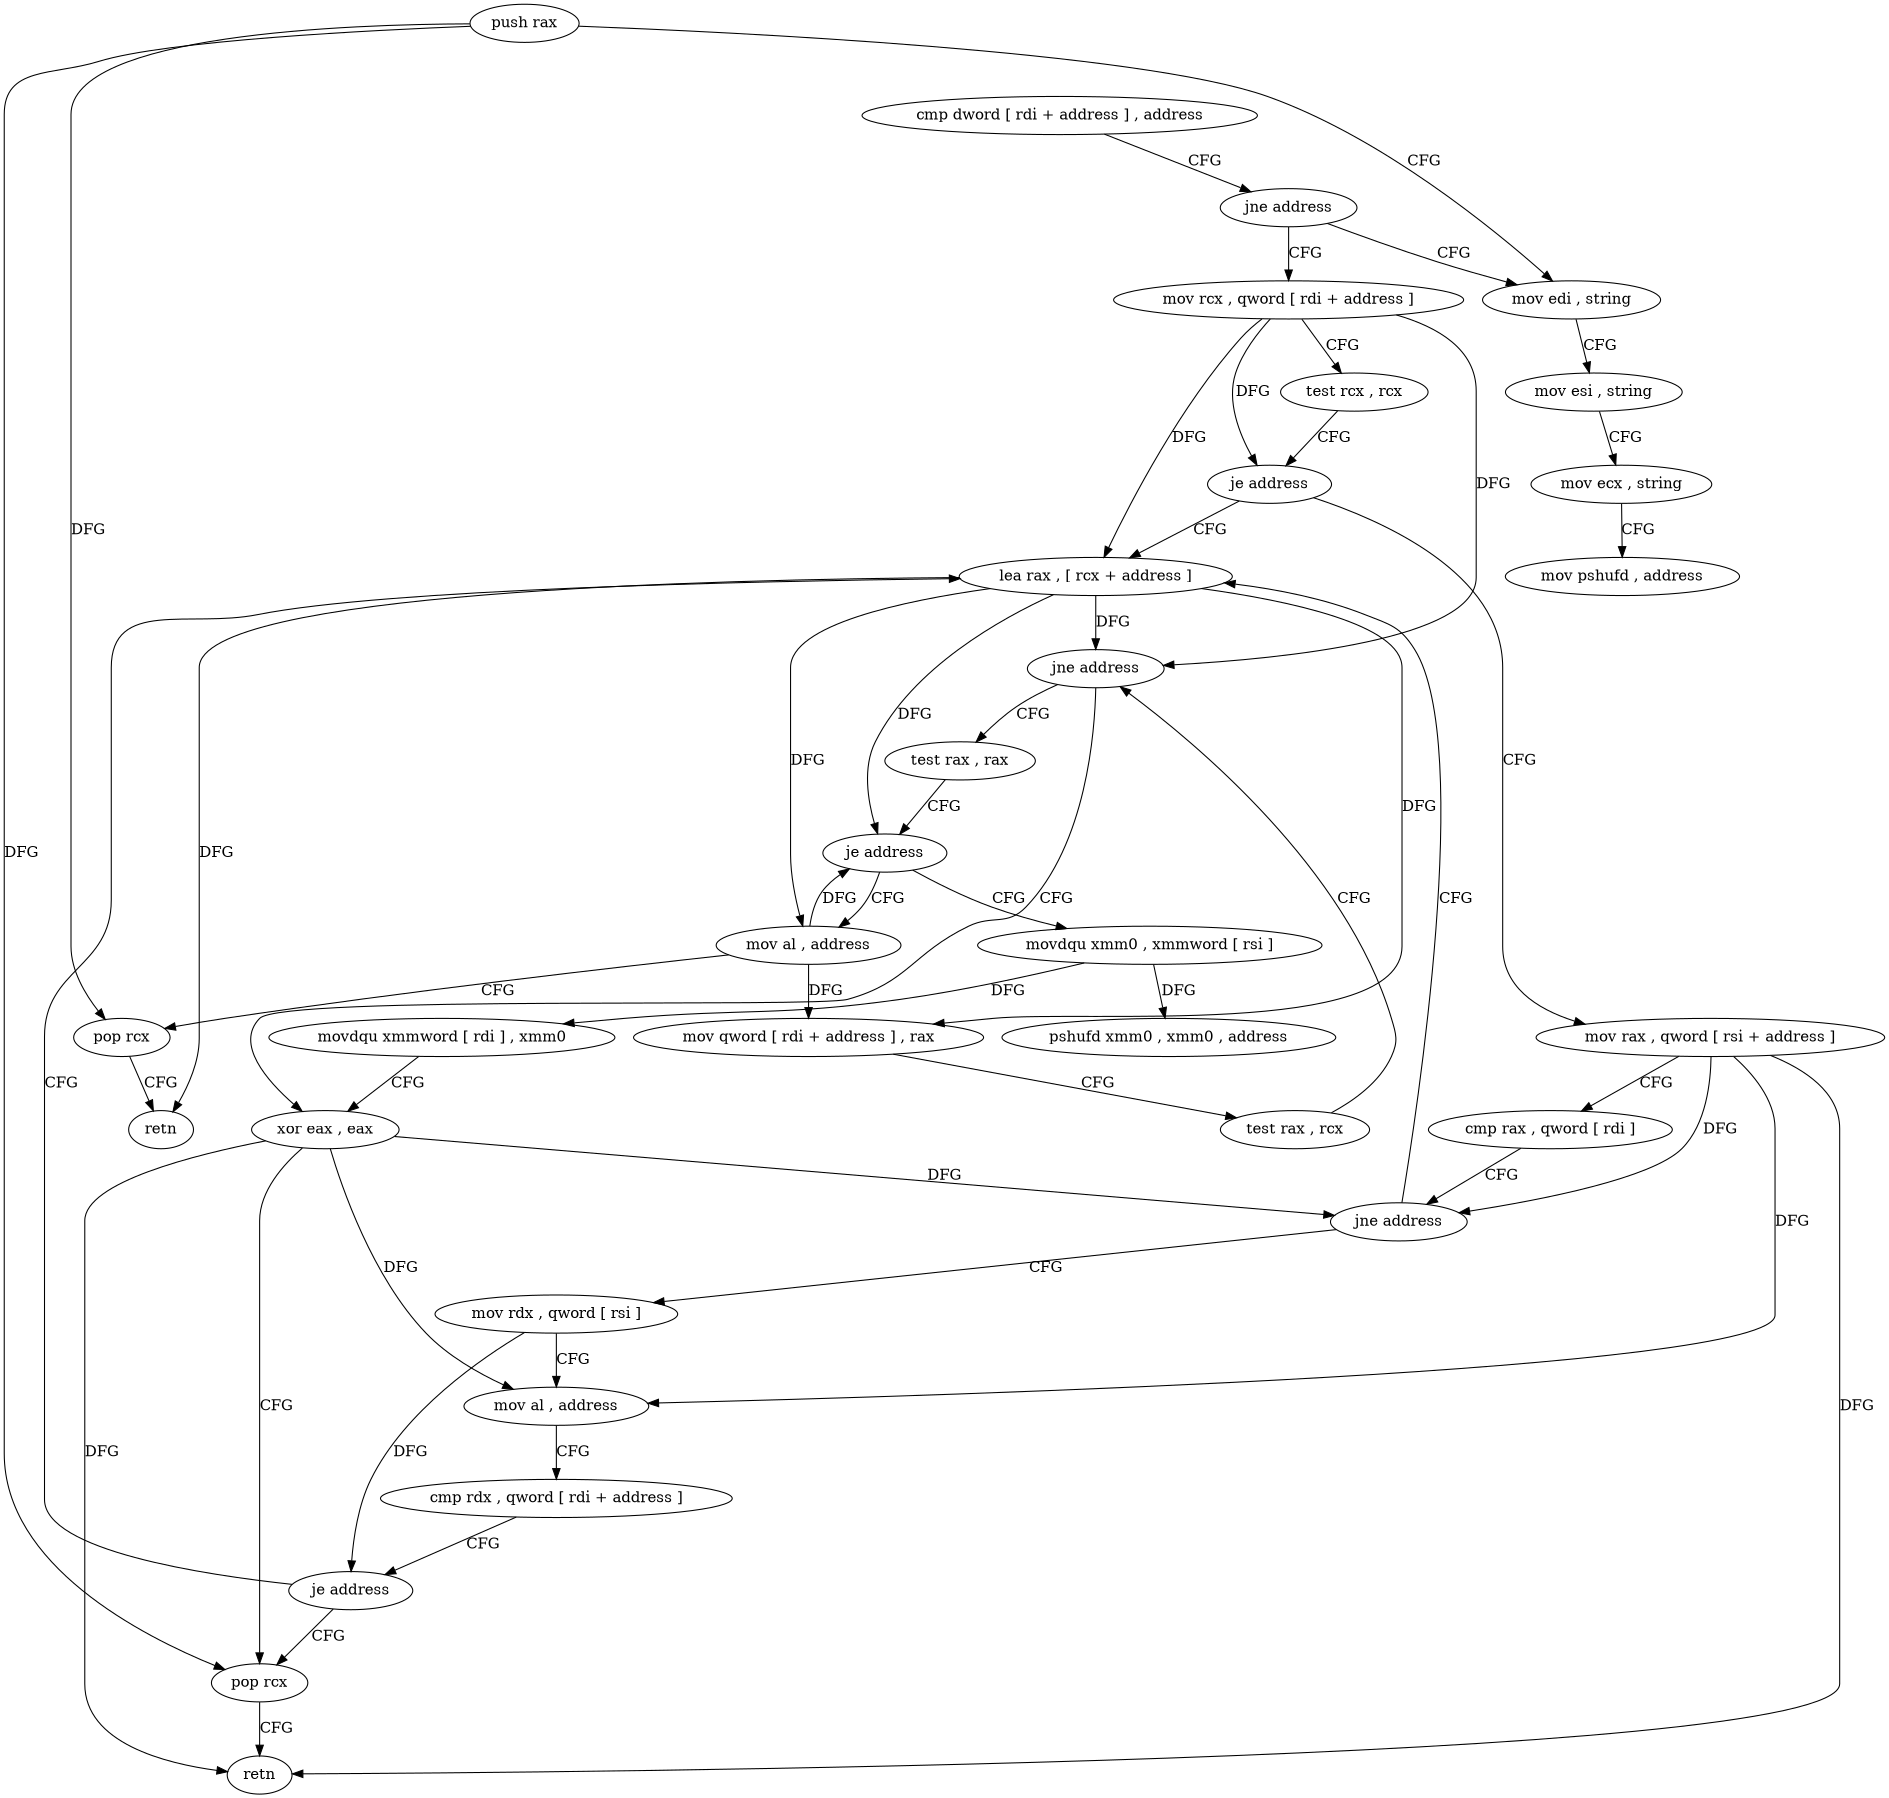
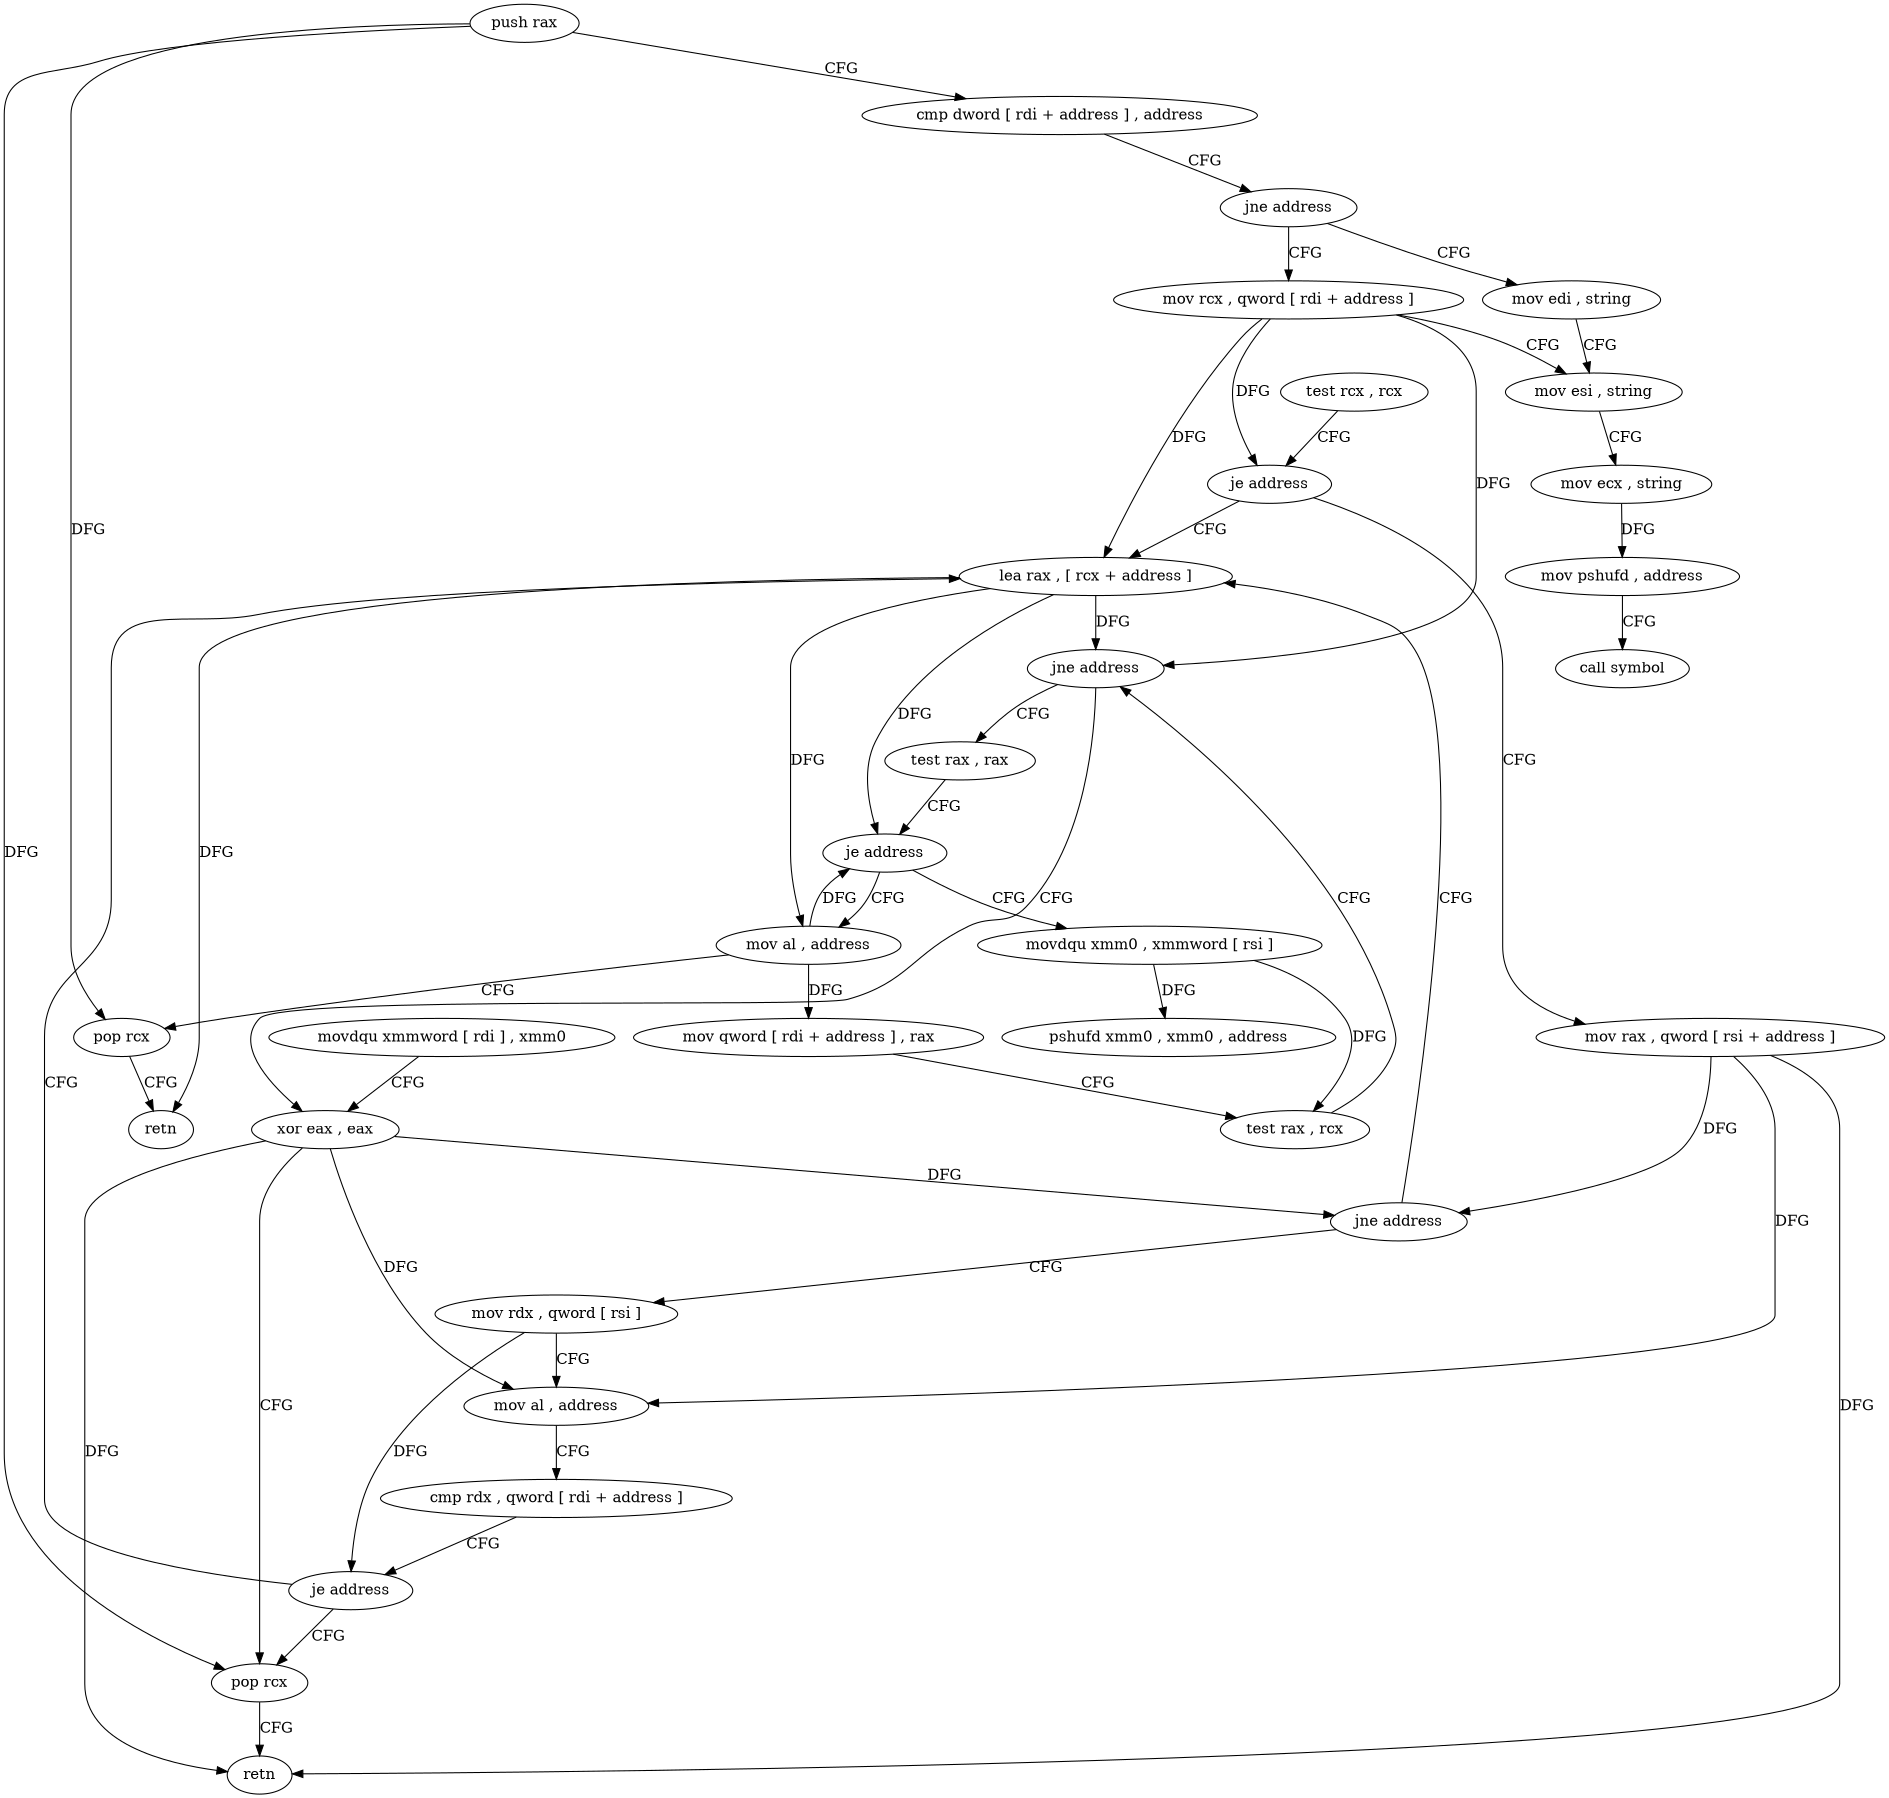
edge "push rax" -> "mov edi , string": now "push rax" -> "cmp dword [ rdi + address ] , address"
edge "mov rcx , qword [ rdi + address ]" -> "test rcx , rcx": now "mov rcx , qword [ rdi + address ]" -> "mov esi , string"
edge "mov ecx , string" -> "mov pshufd , address": label "CFG" -> "DFG"
node "call symbol": added
edge "lea rax , [ rcx + address ]" -> "mov qword [ rdi + address ] , rax": removed, label "DFG"
edge "movdqu xmm0 , xmmword [ rsi ]" -> "movdqu xmmword [ rdi ] , xmm0": now "movdqu xmm0 , xmmword [ rsi ]" -> "test rax , rcx"
node "cmp rax , qword [ rdi ]": removed
